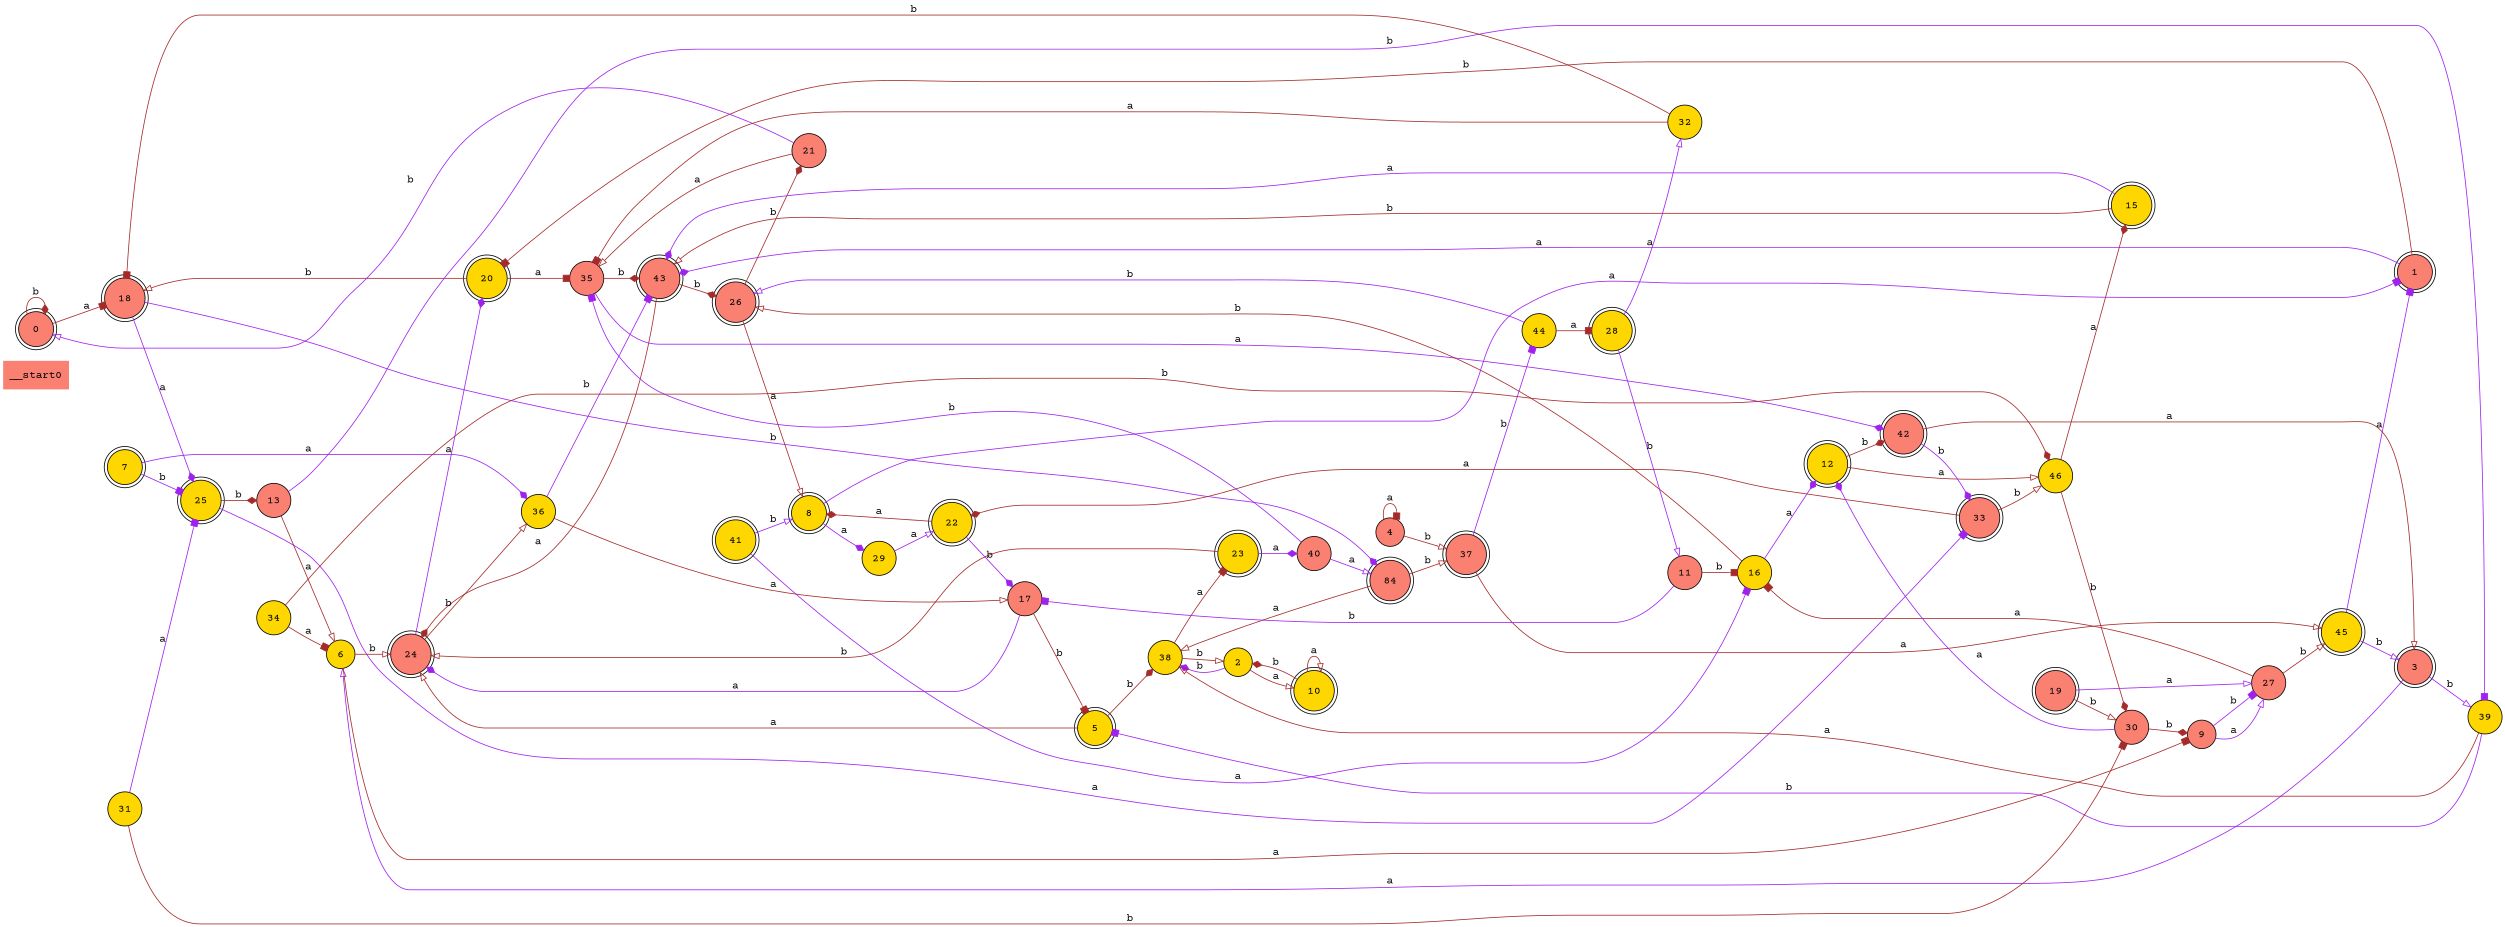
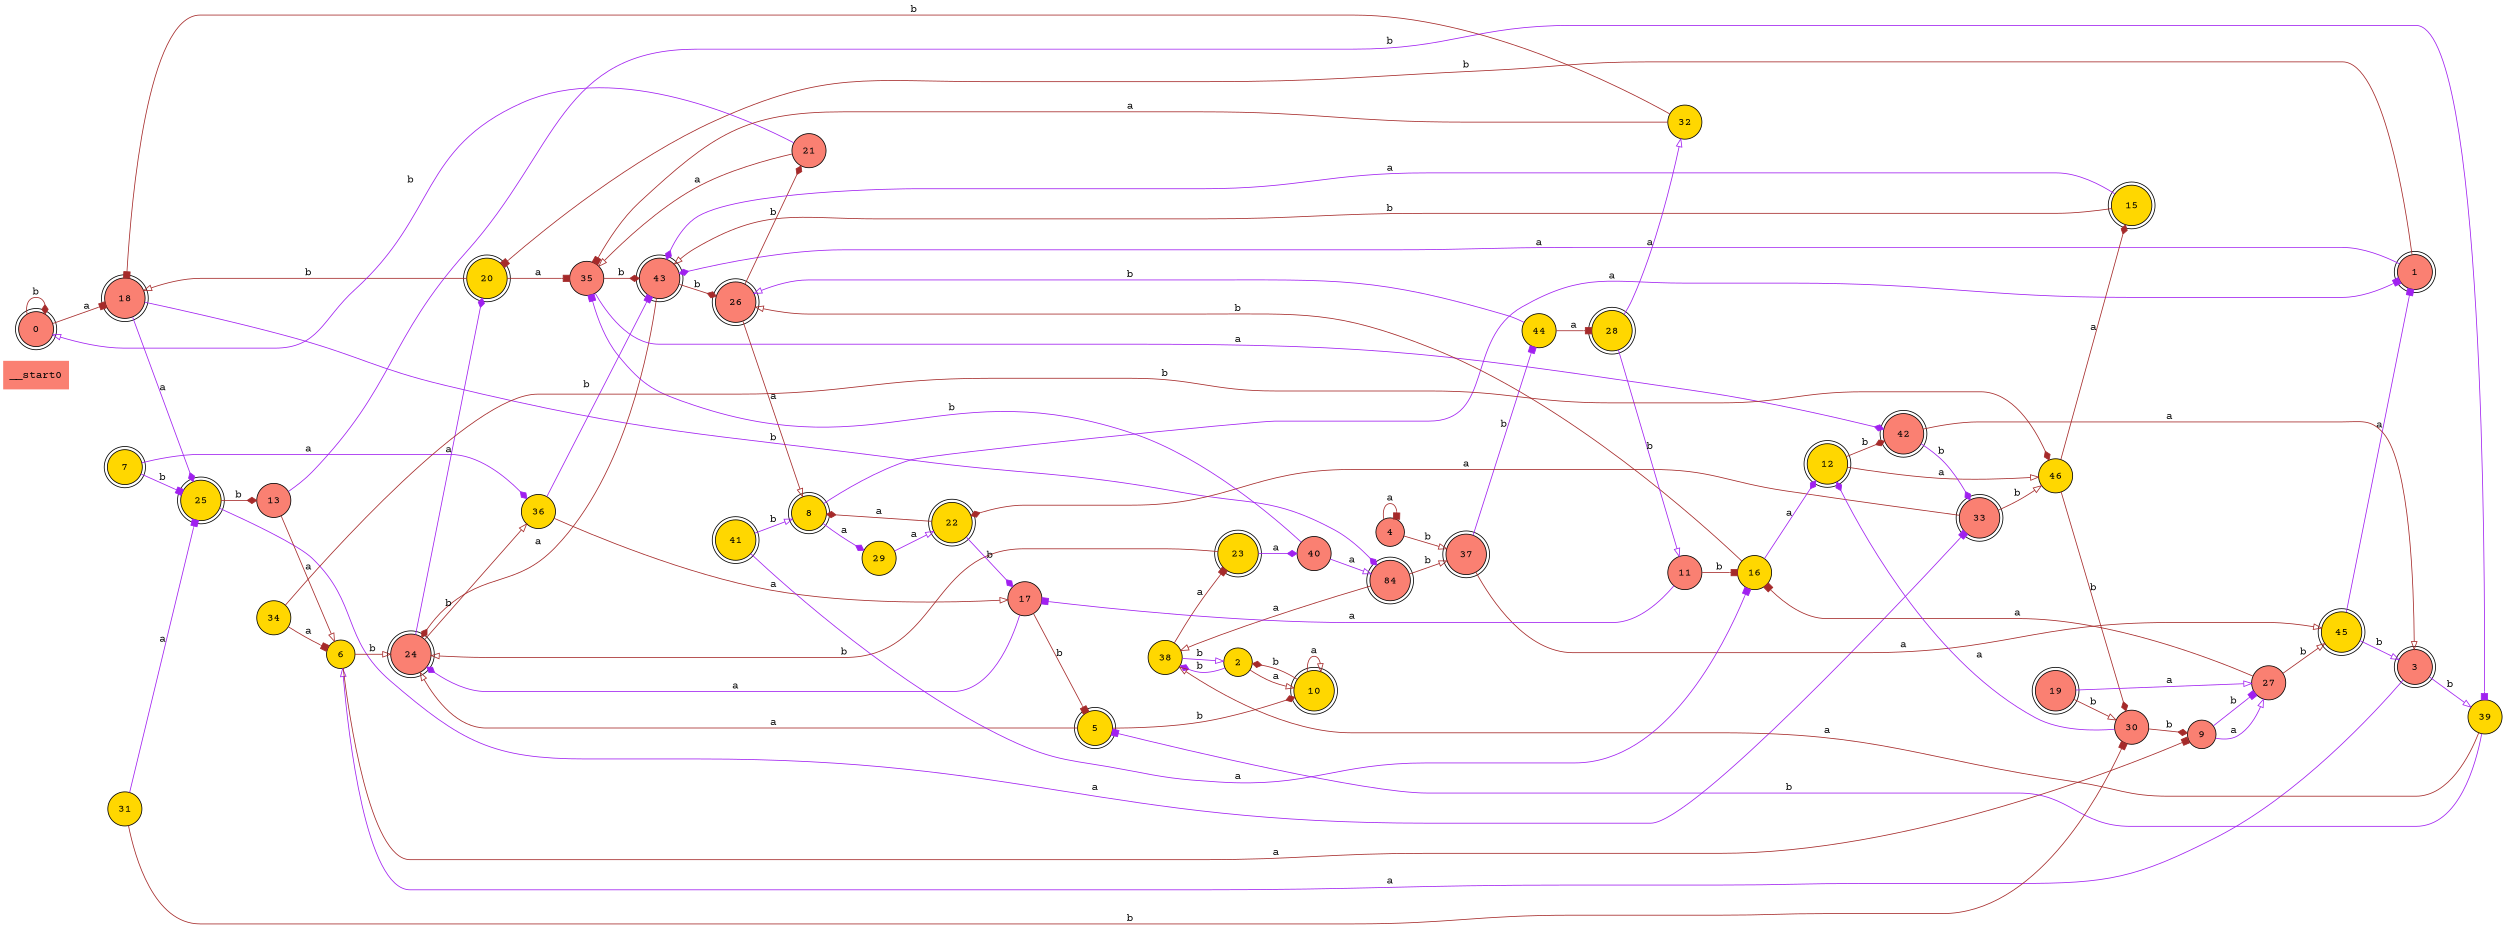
edge "11" -> "17": label "b" -> "a"
edge "38" -> "2": color brown -> purple
edge "5" -> "38": now "5" -> "10"
